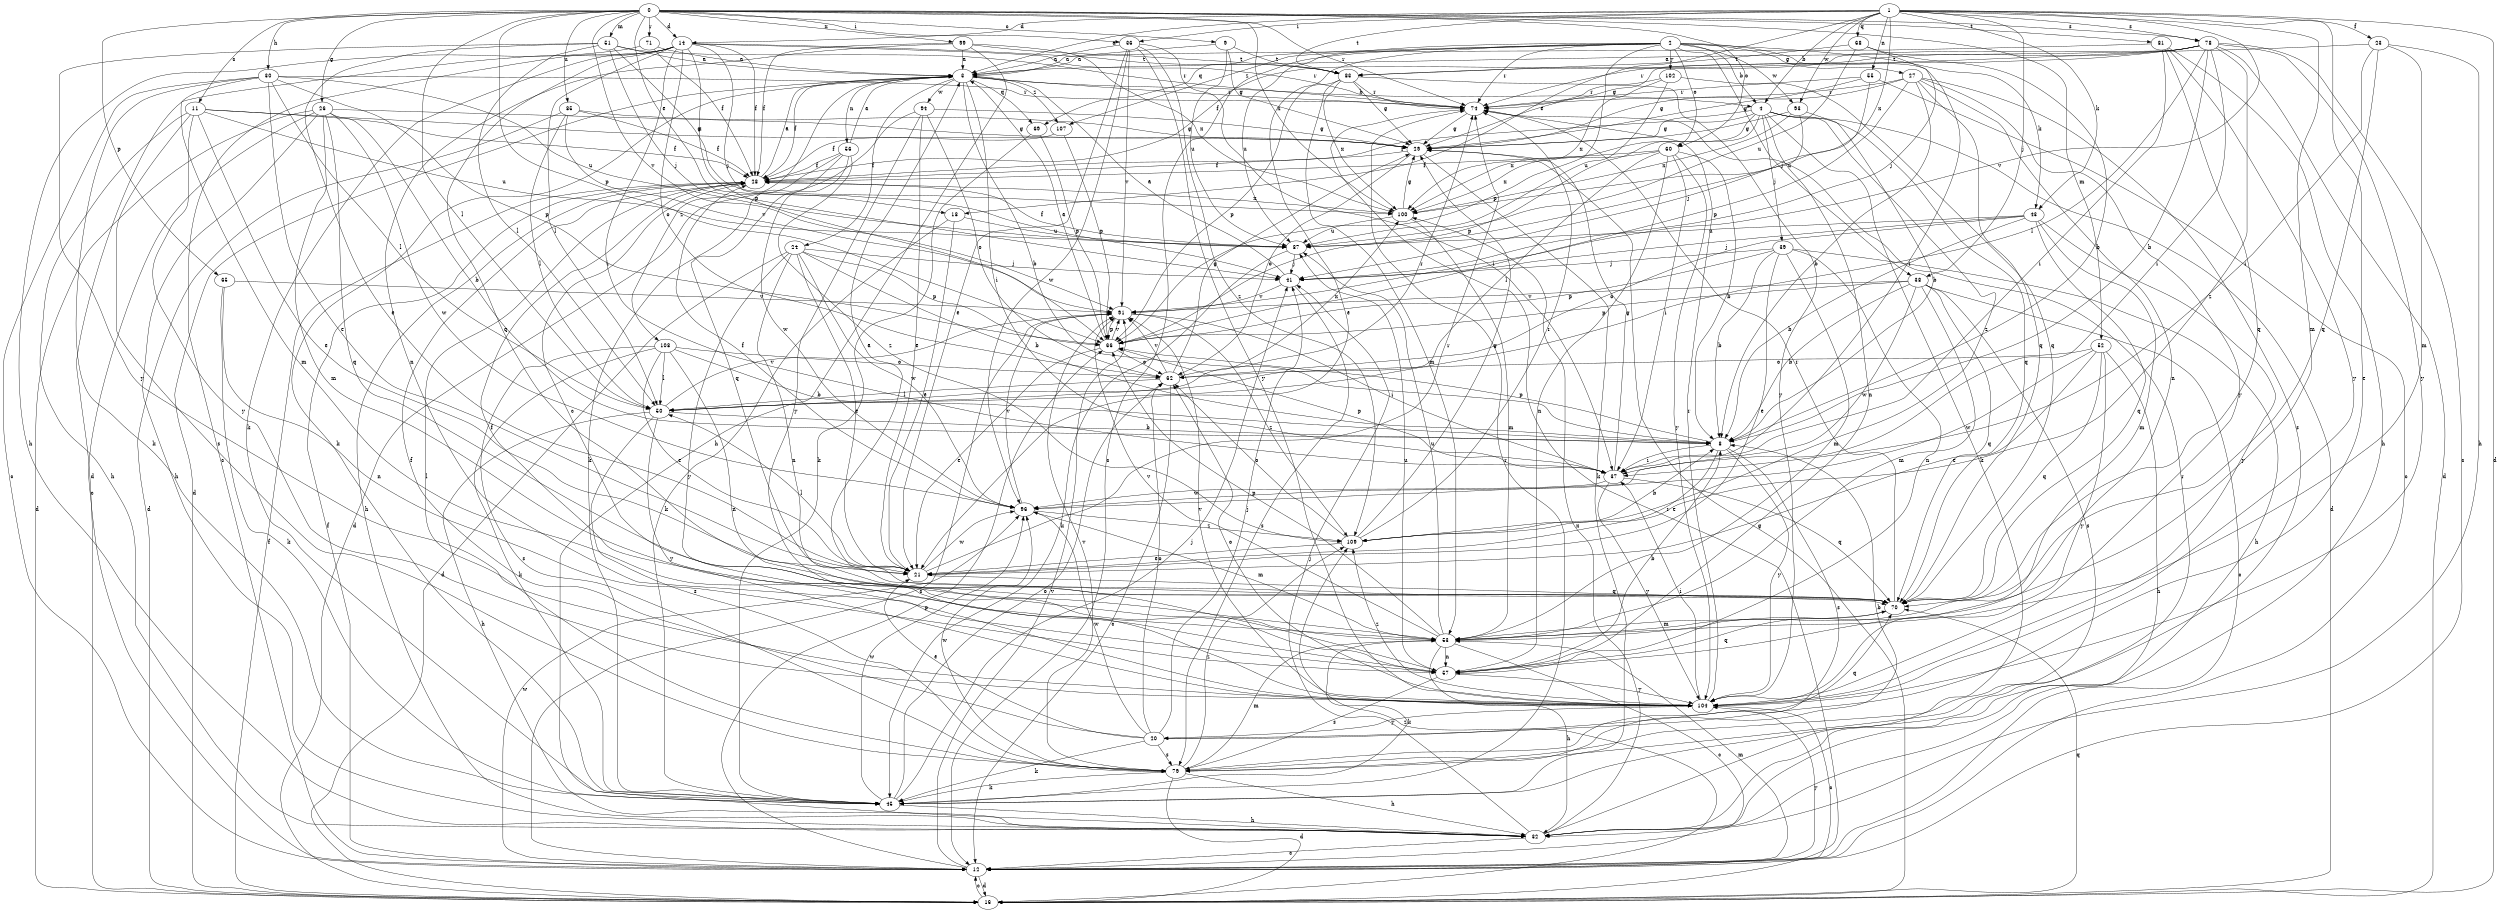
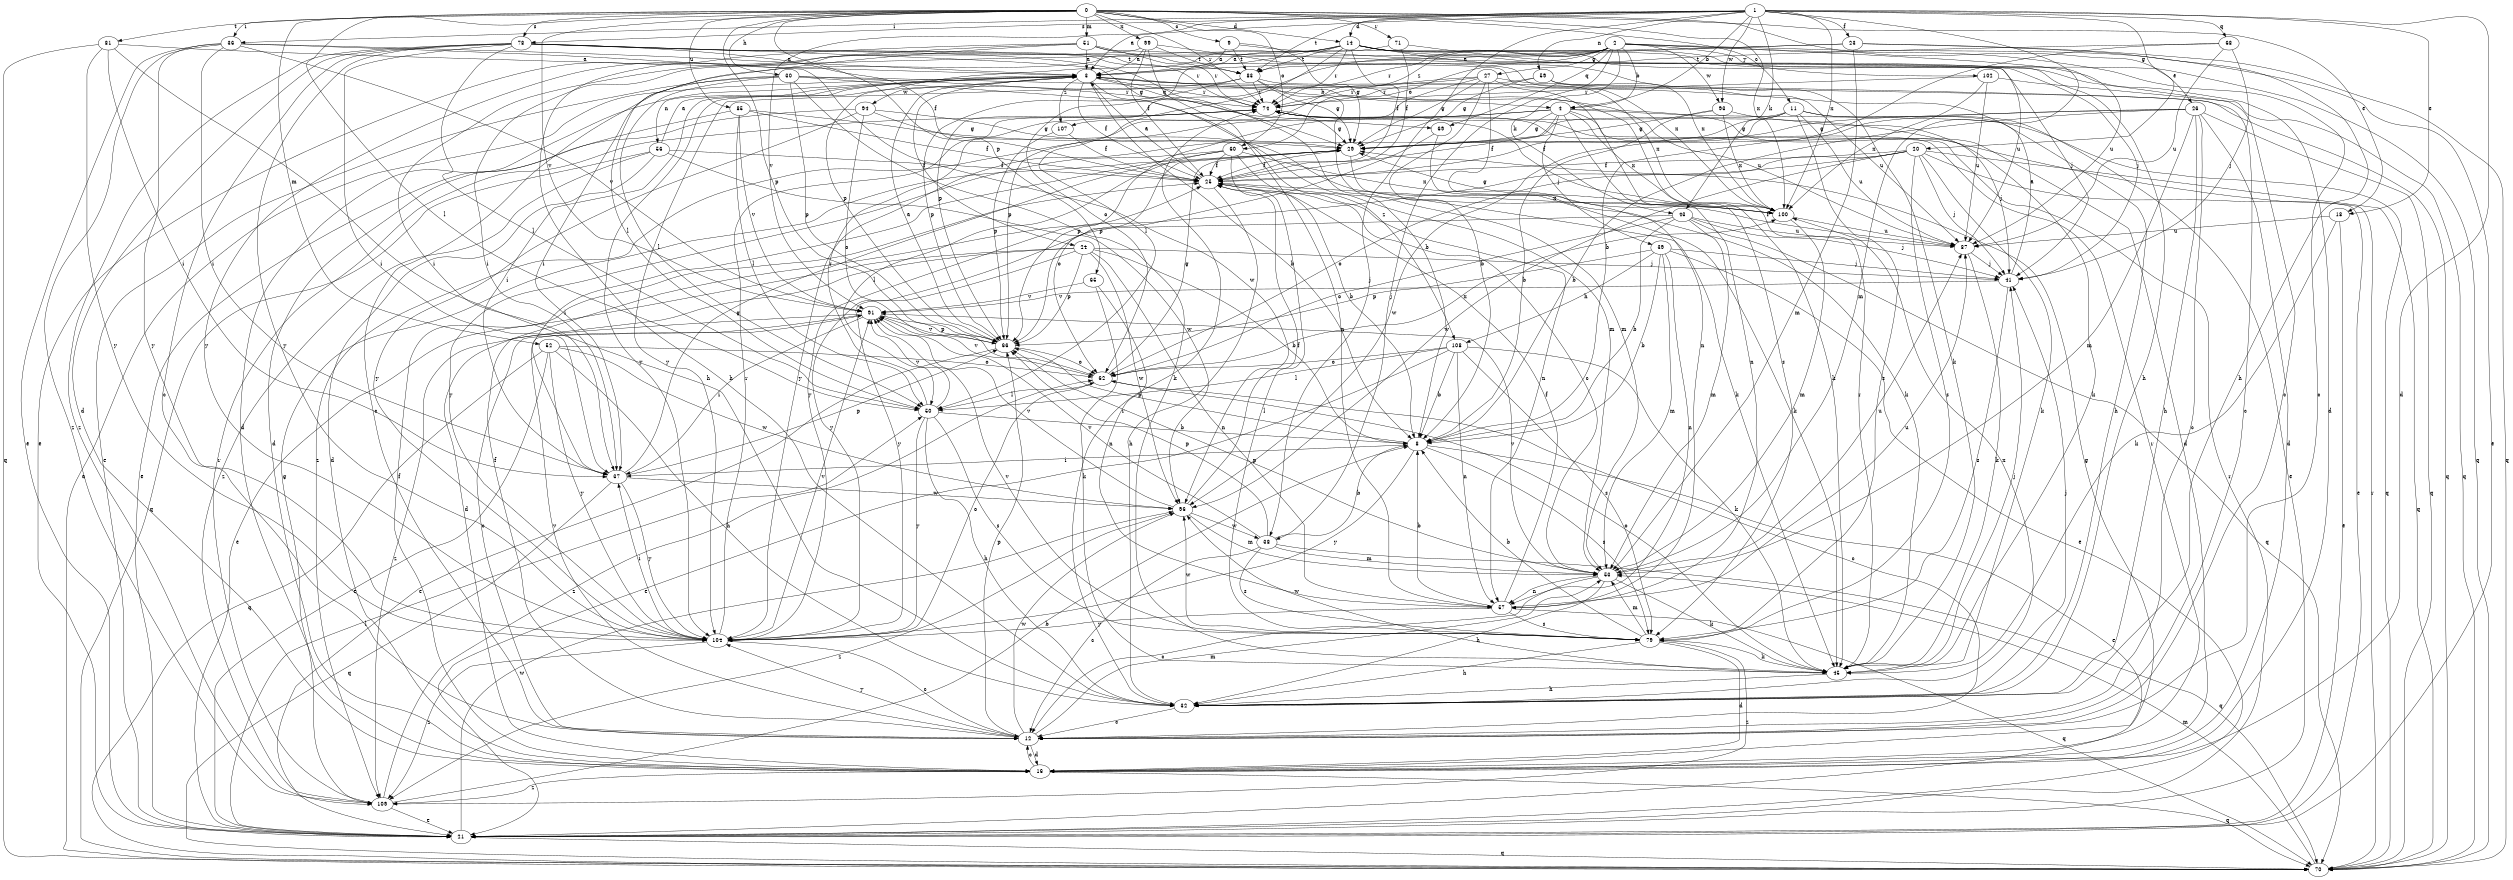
node "55": label "55" -> "59"
node "28": label "28" -> "25"
edge "109" -> "62": label "o" -> "z"
edge "38" -> "96": reversed
edge "39" -> "32": now "39" -> "108"
edge "104" -> "20": reversed
